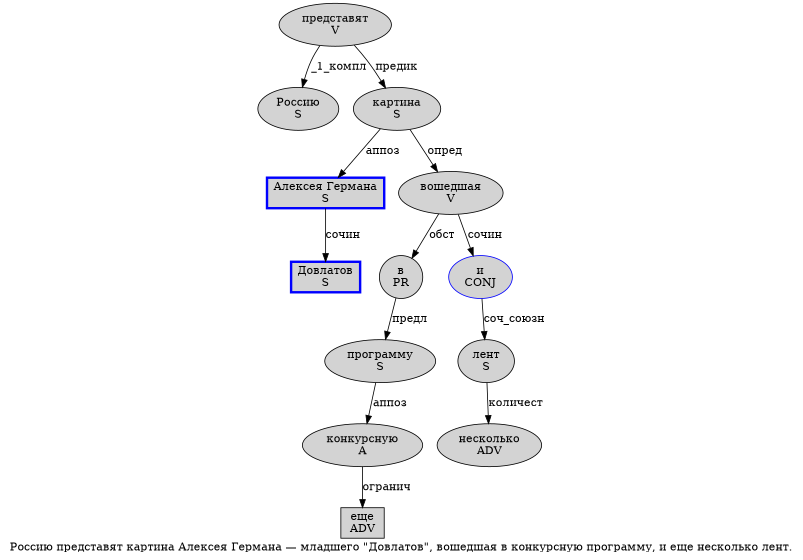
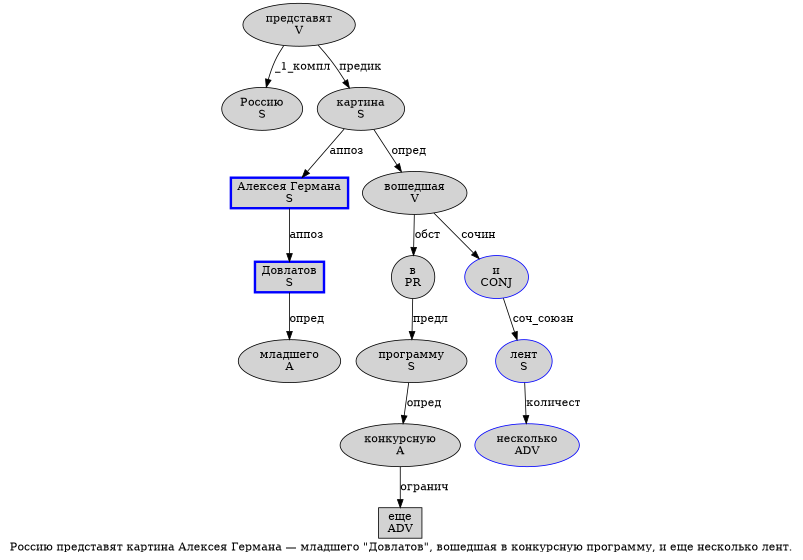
edge "Алексея Германа S" -> "Довлатов S": label "сочин" -> "аппоз"
node "младшего A": added
node "лент S": color black -> blue
edge "программу S" -> "конкурсную A": label "аппоз" -> "опред"
node "несколько ADV": color black -> blue
